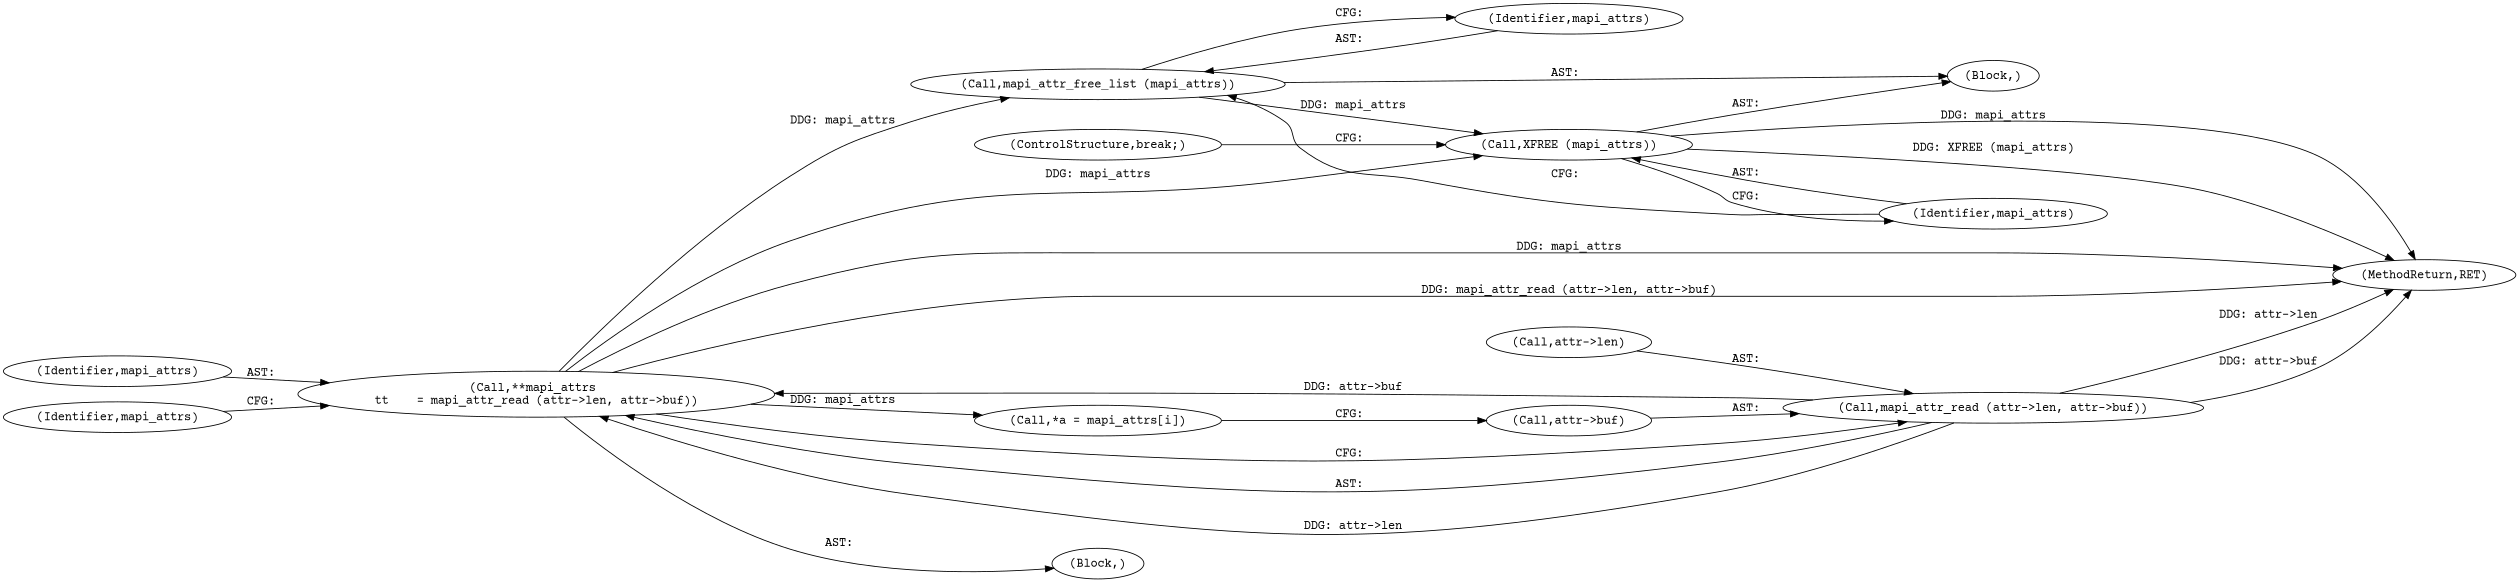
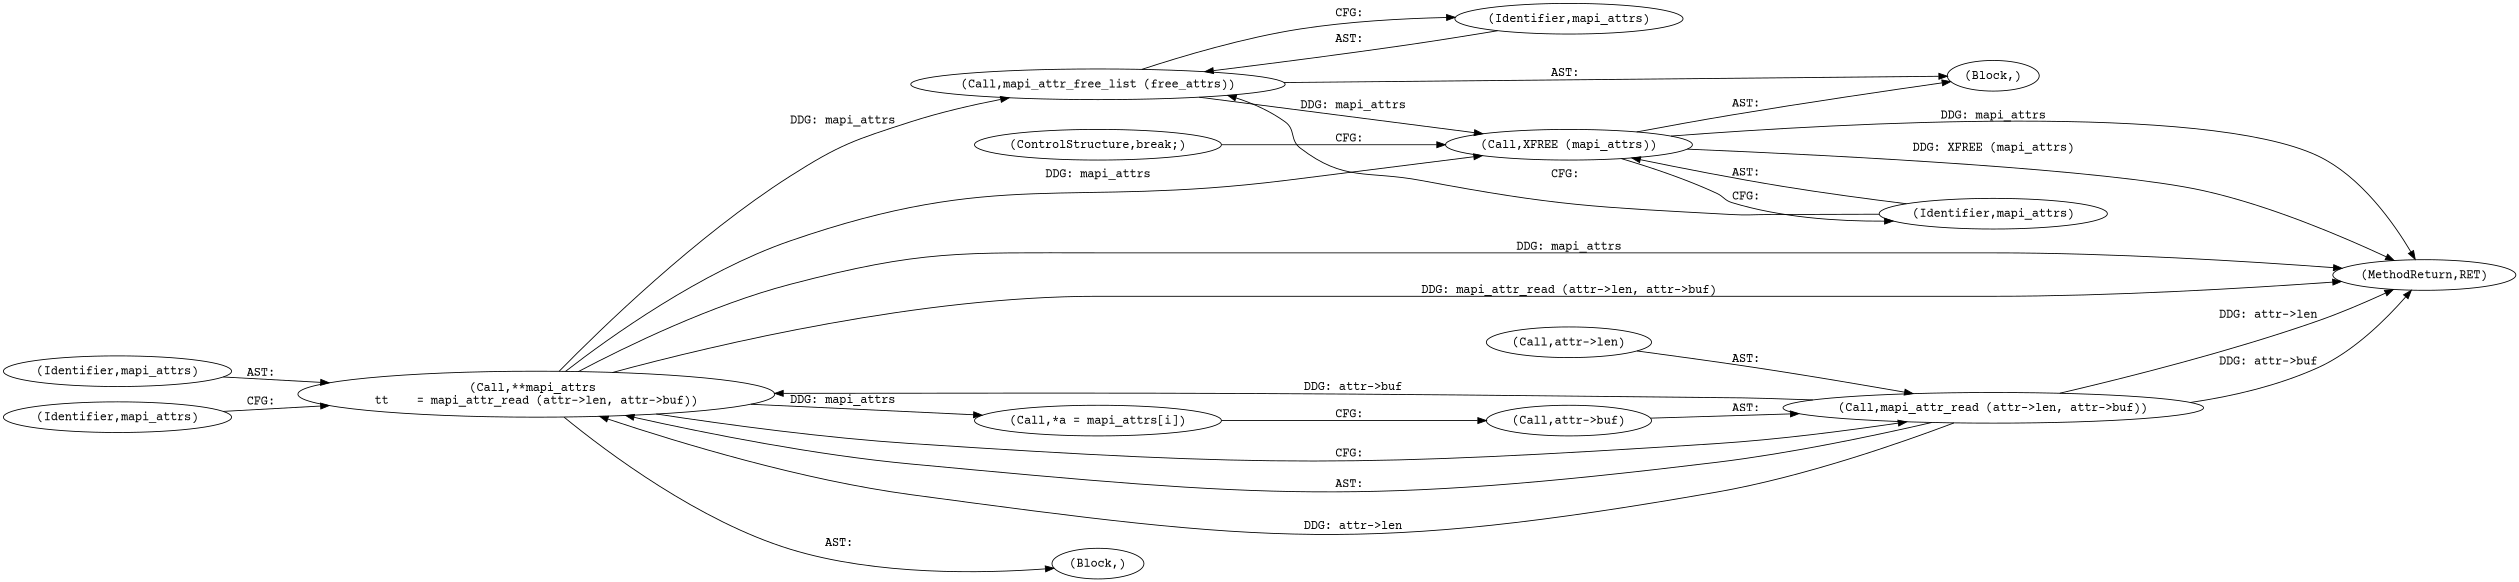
node "(Call,mapi_attr_free_list (mapi_attrs))": label "(Call,mapi_attr_free_list (mapi_attrs))" -> "(Call,mapi_attr_free_list (free_attrs))"
